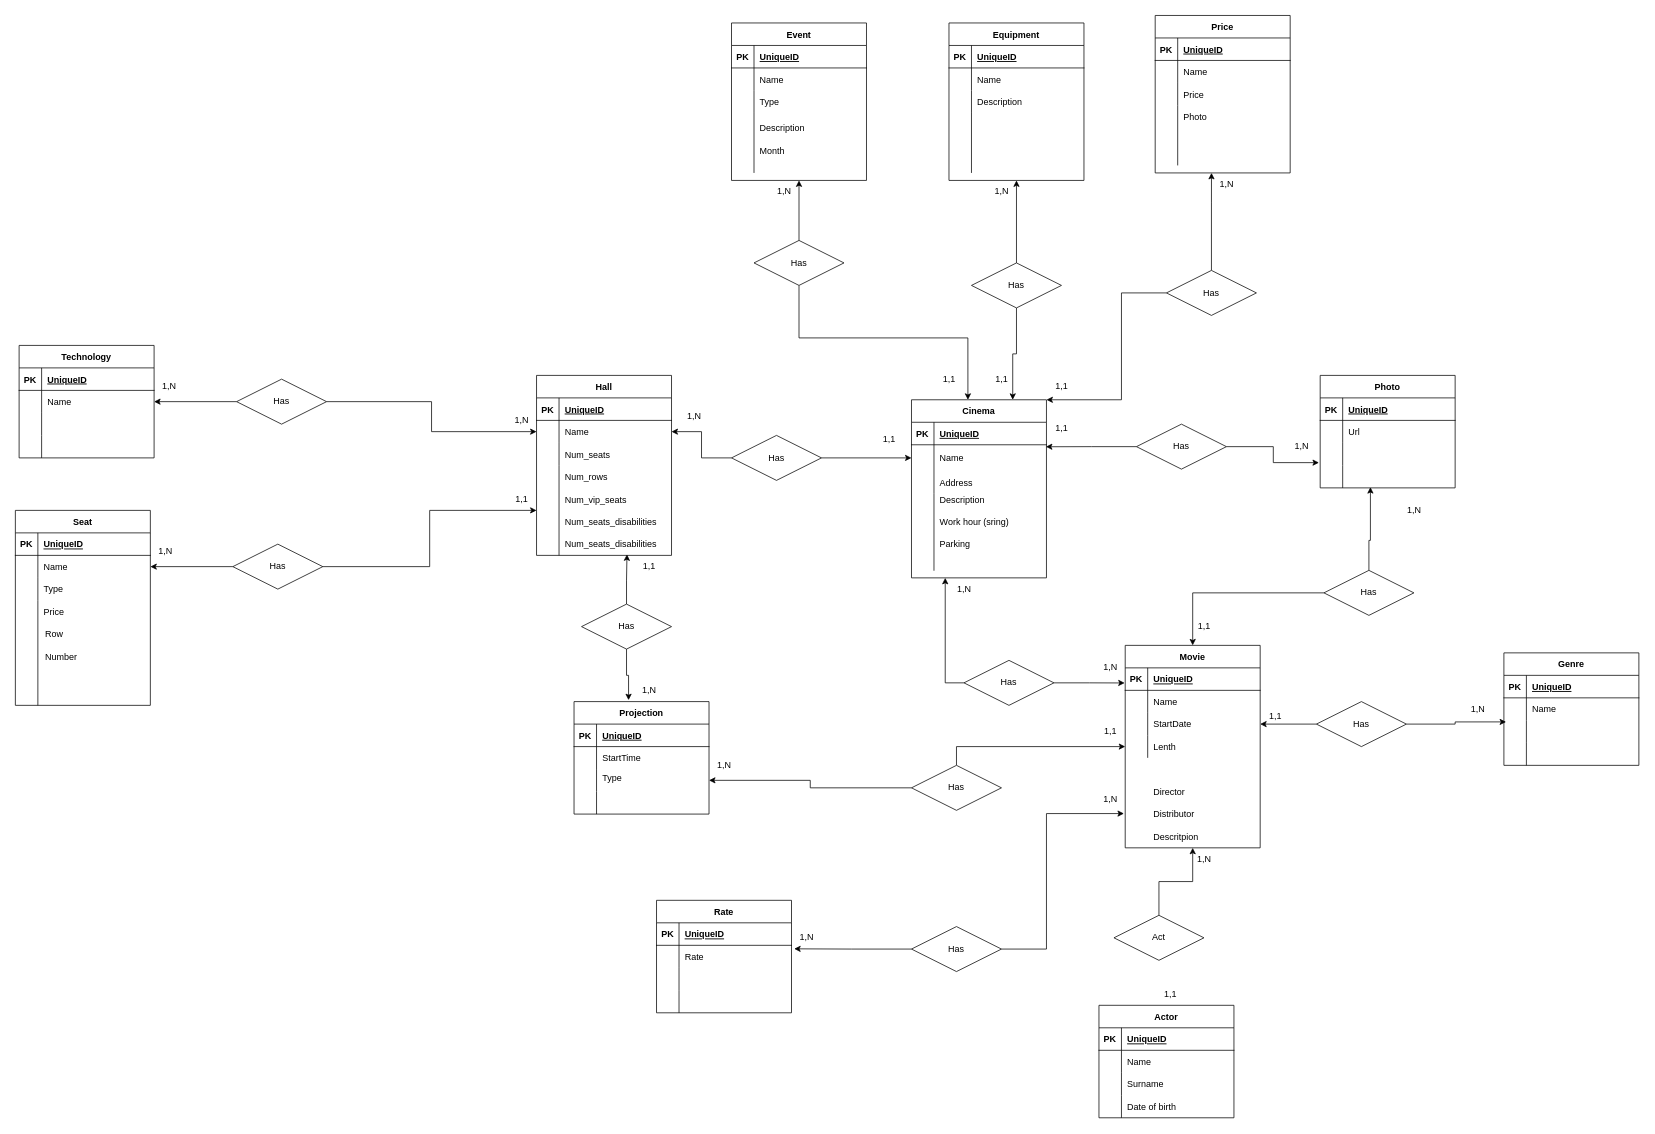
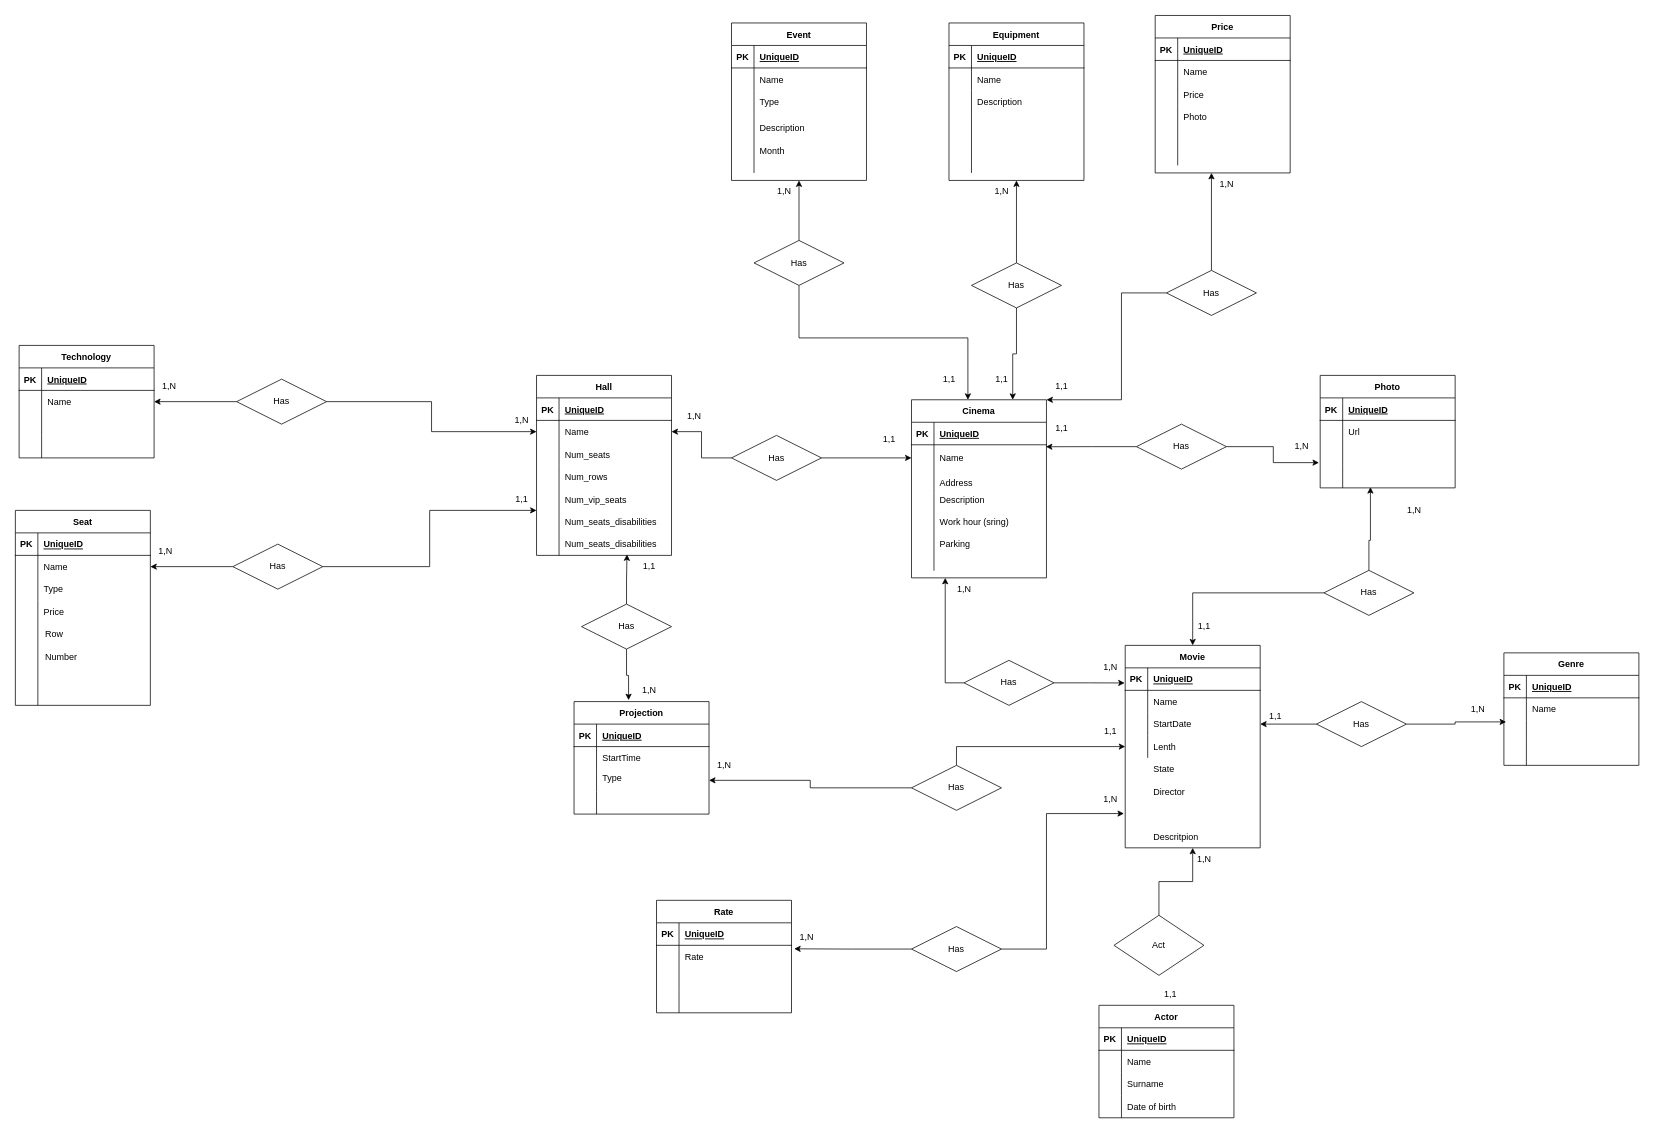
node "State": added
node "Distributor": removed
node "Act": size 90x45 -> 90x60
